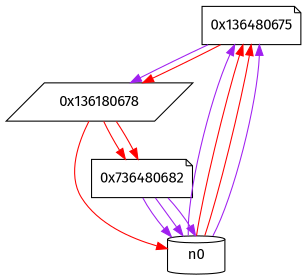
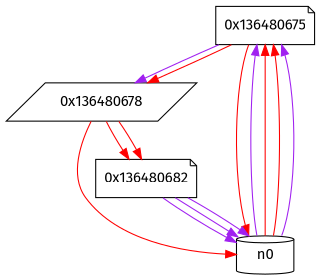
node "0x136180678": label "0x136180678" -> "0x136480678"
edge "0x136480675" -> "n0": added
node "0x736480682": label "0x736480682" -> "0x136480682"
